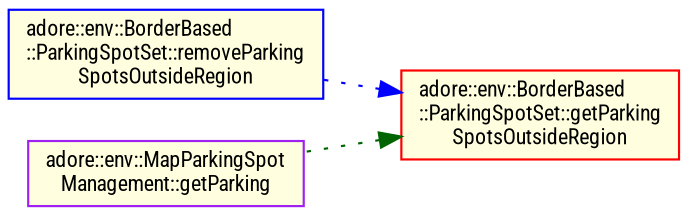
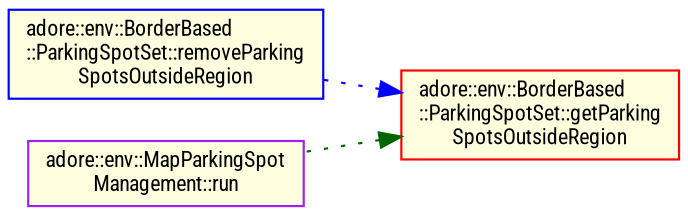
node "adore::env::MapParkingSpot Management::getParking": label "adore::env::MapParkingSpot Management::getParking" -> "adore::env::MapParkingSpot Management::run"
